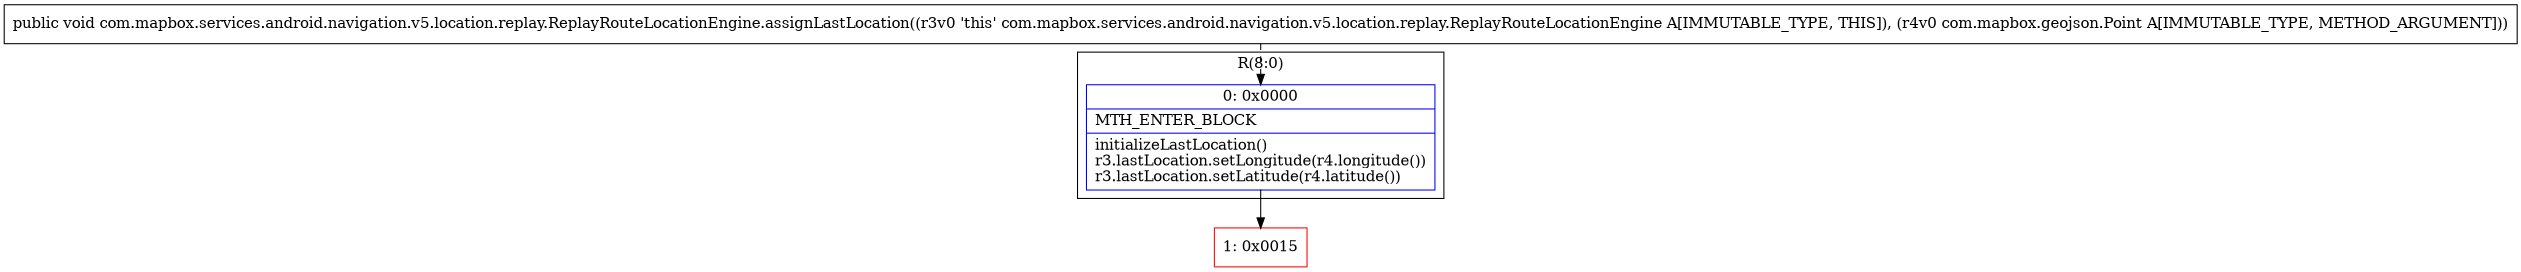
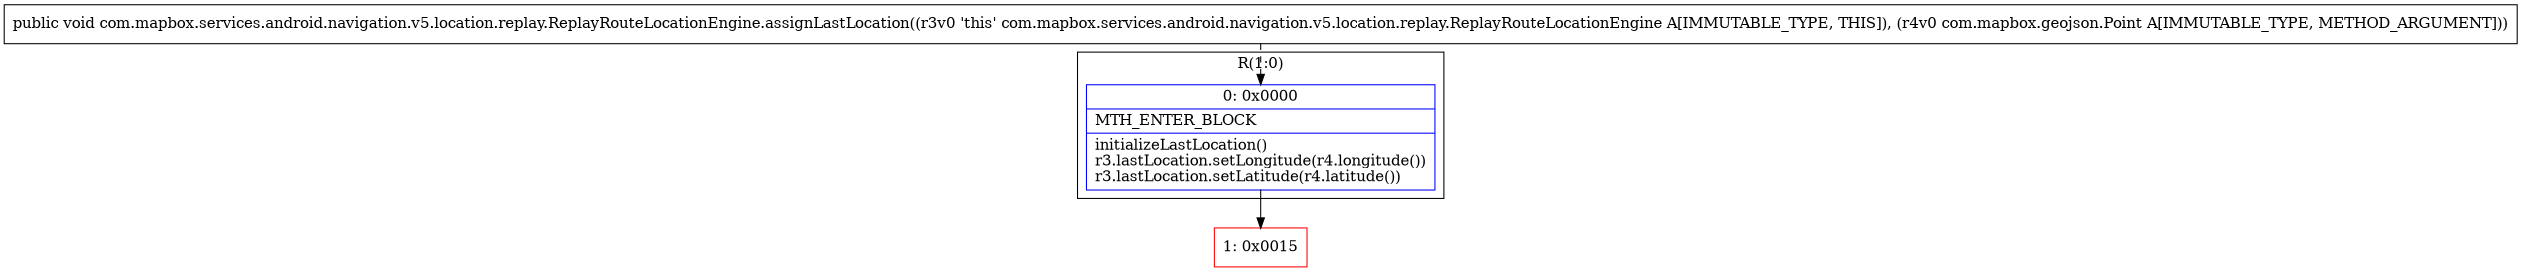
cluster "R(8:0)": label "R(8:0)" -> "R(1:0)"
